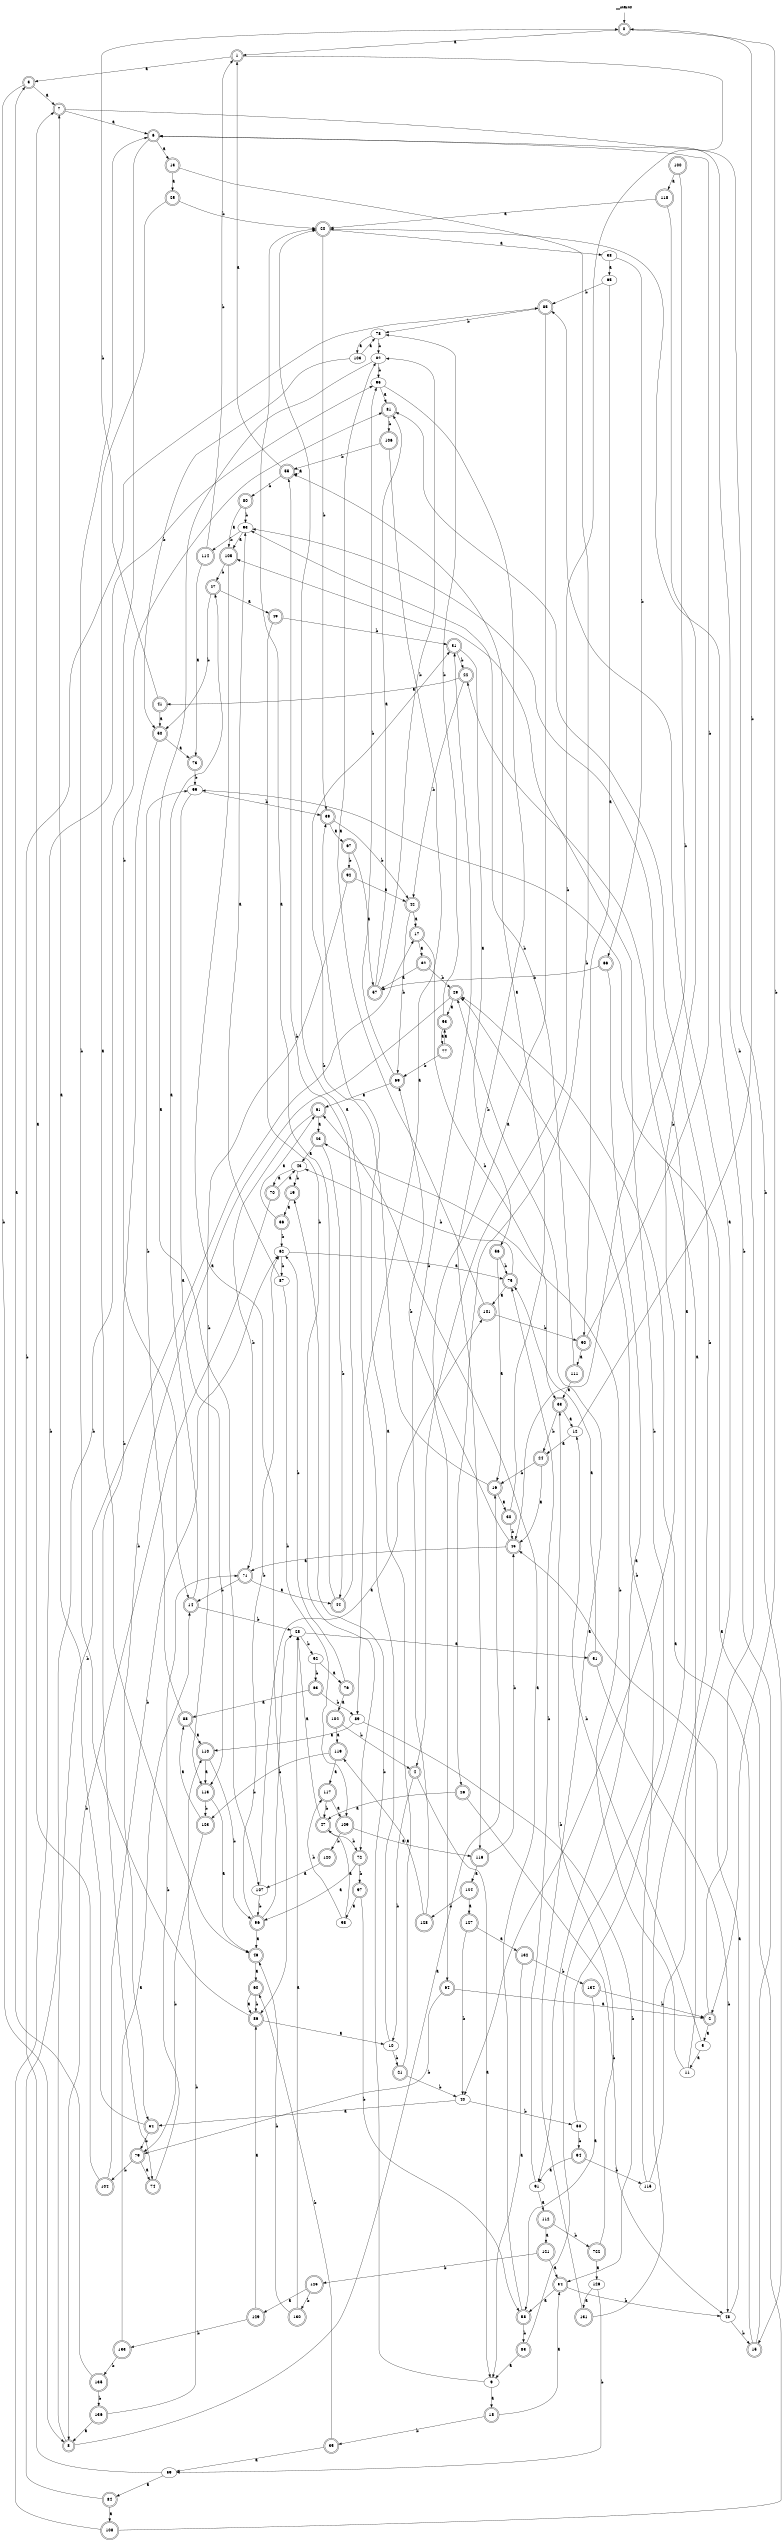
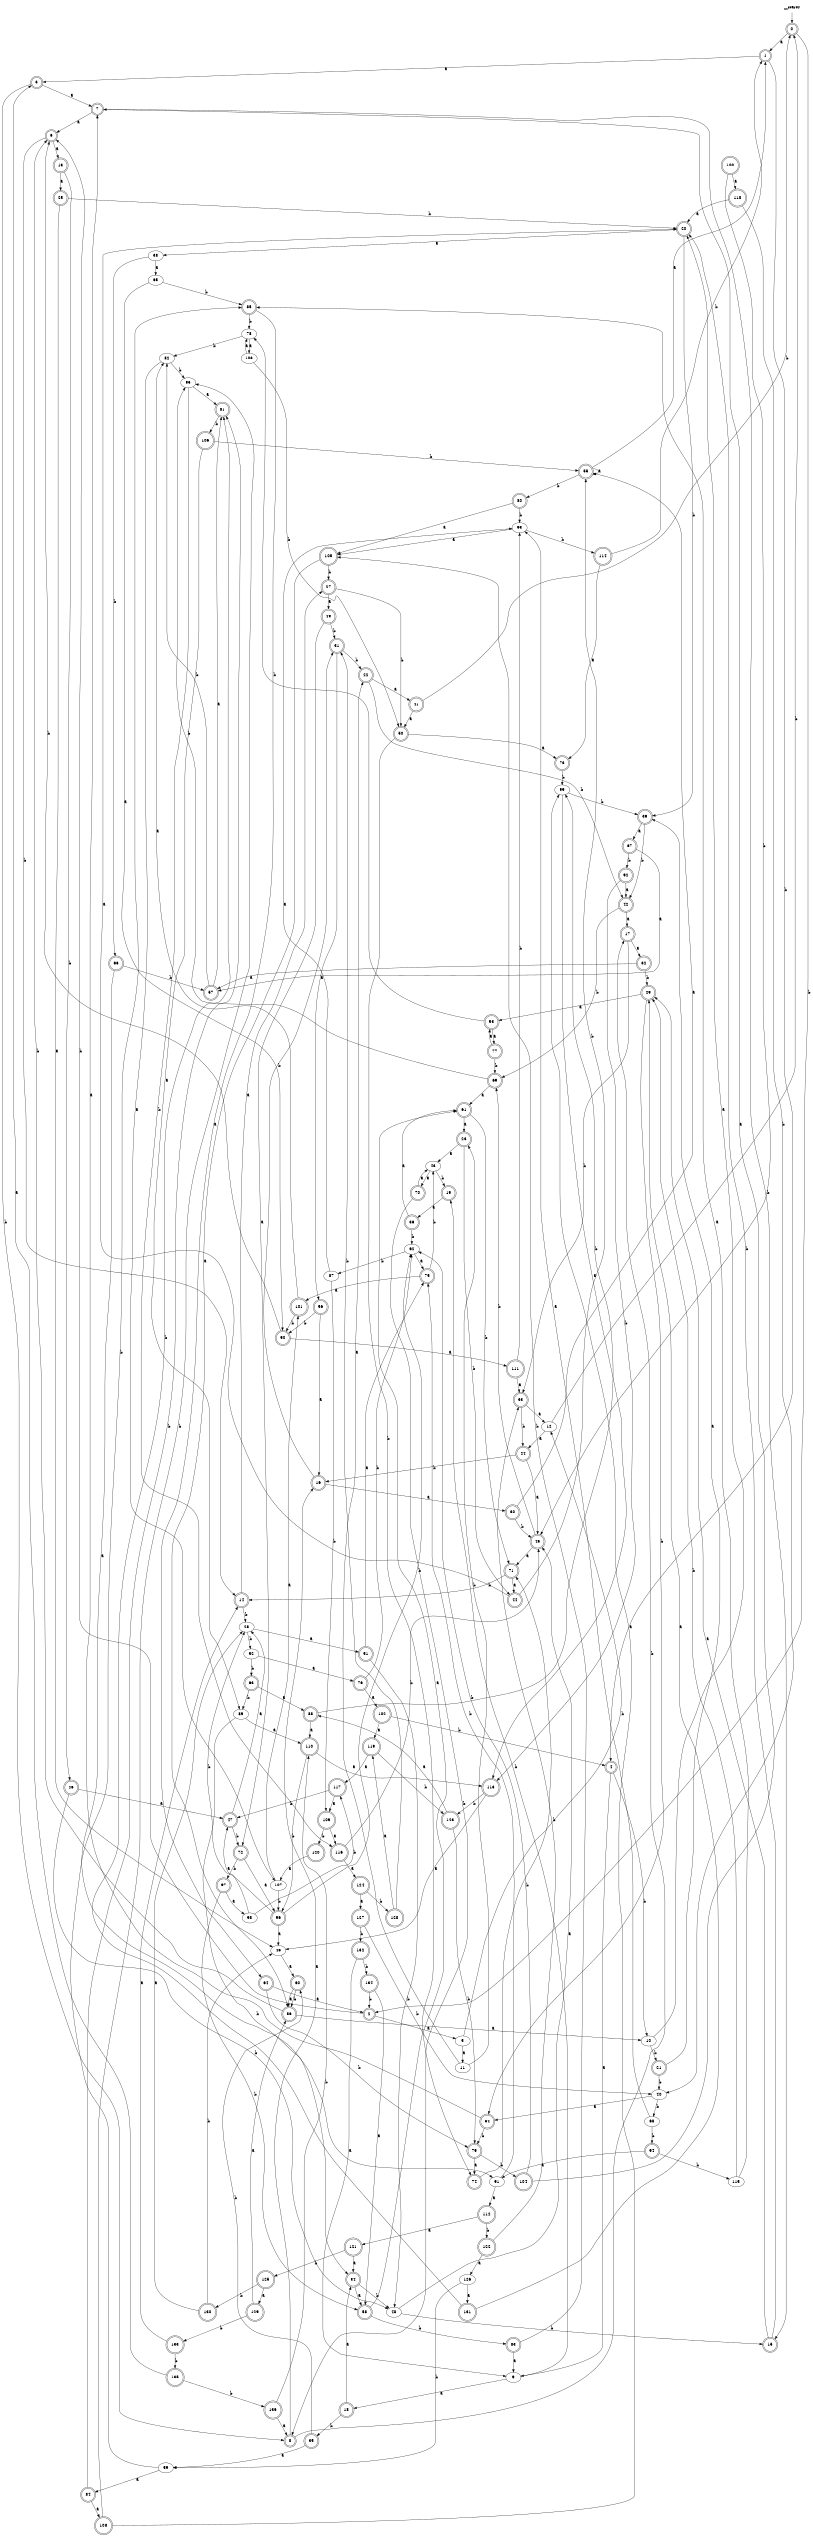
edge "49" -> "72": label "b" -> "a"
edge "56" -> "75": now "56" -> "90"
edge "127" -> "132": label "a" -> "b"
node "46": shape doublecircle -> ellipse
node "722": label "722" -> "122"
